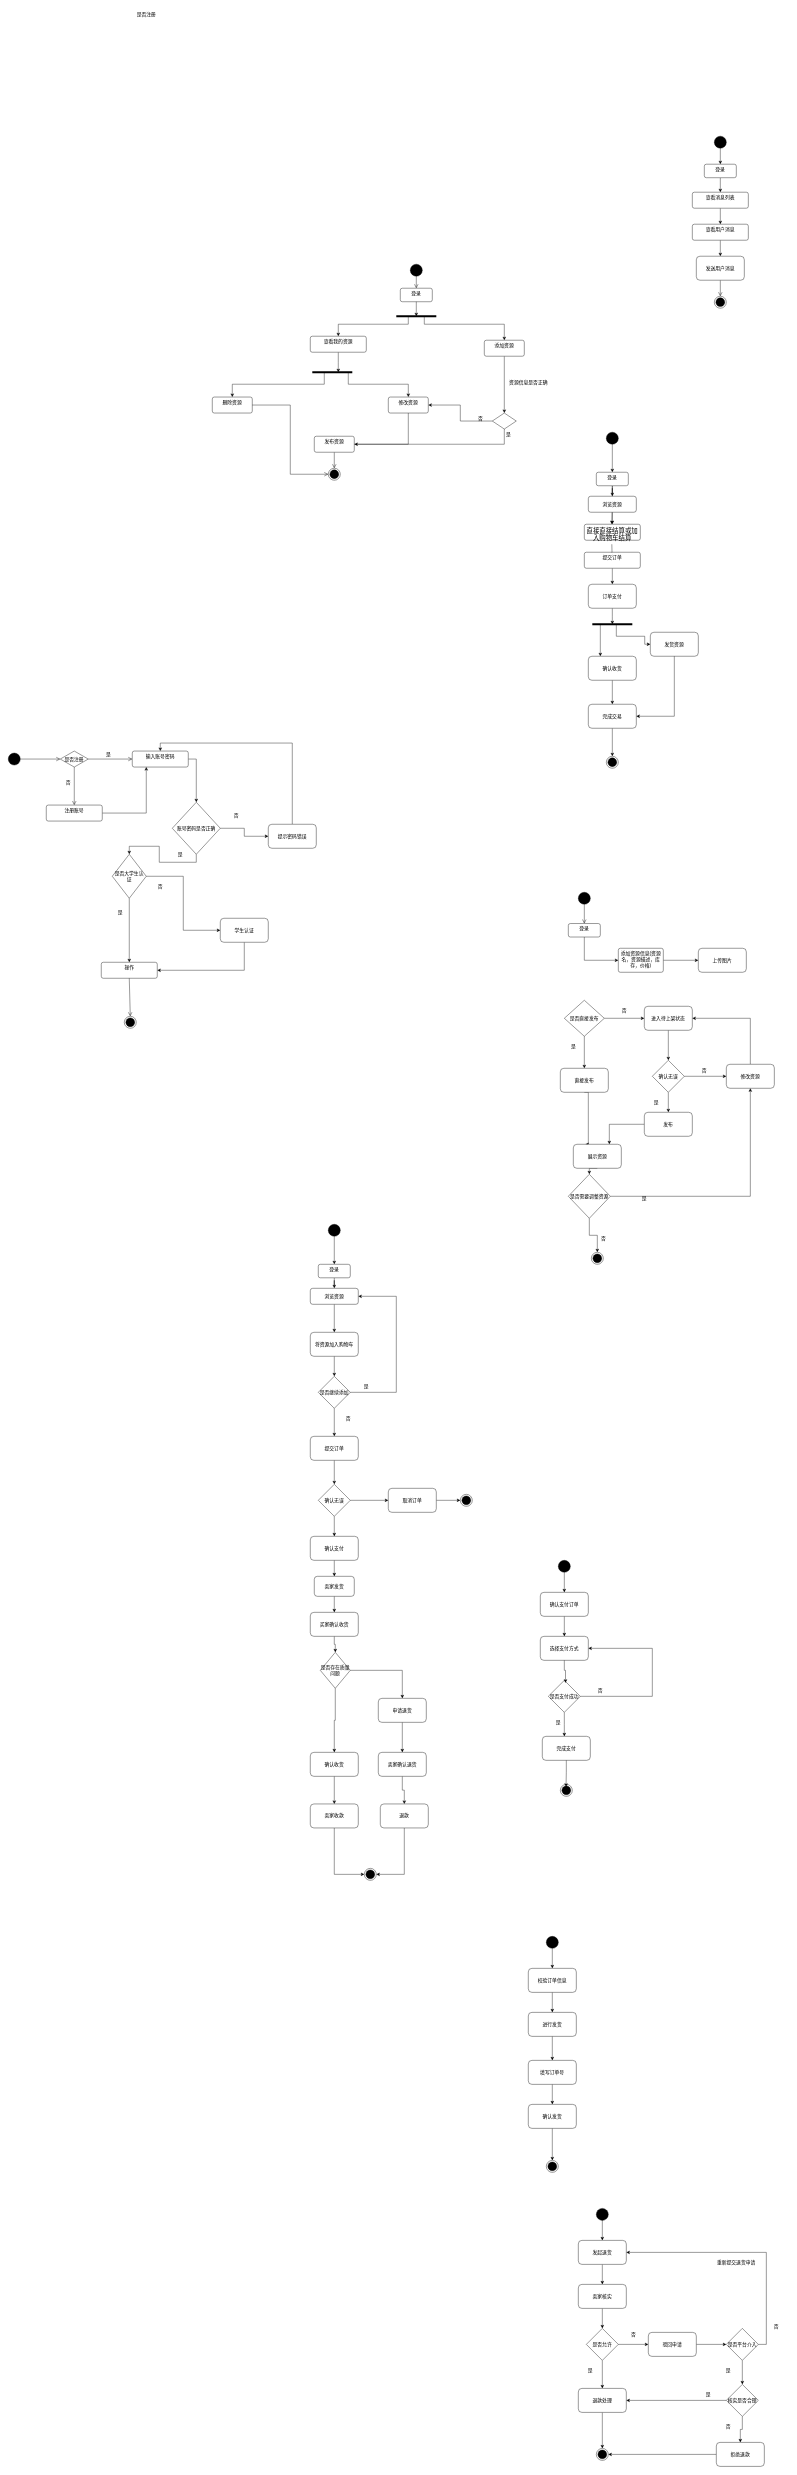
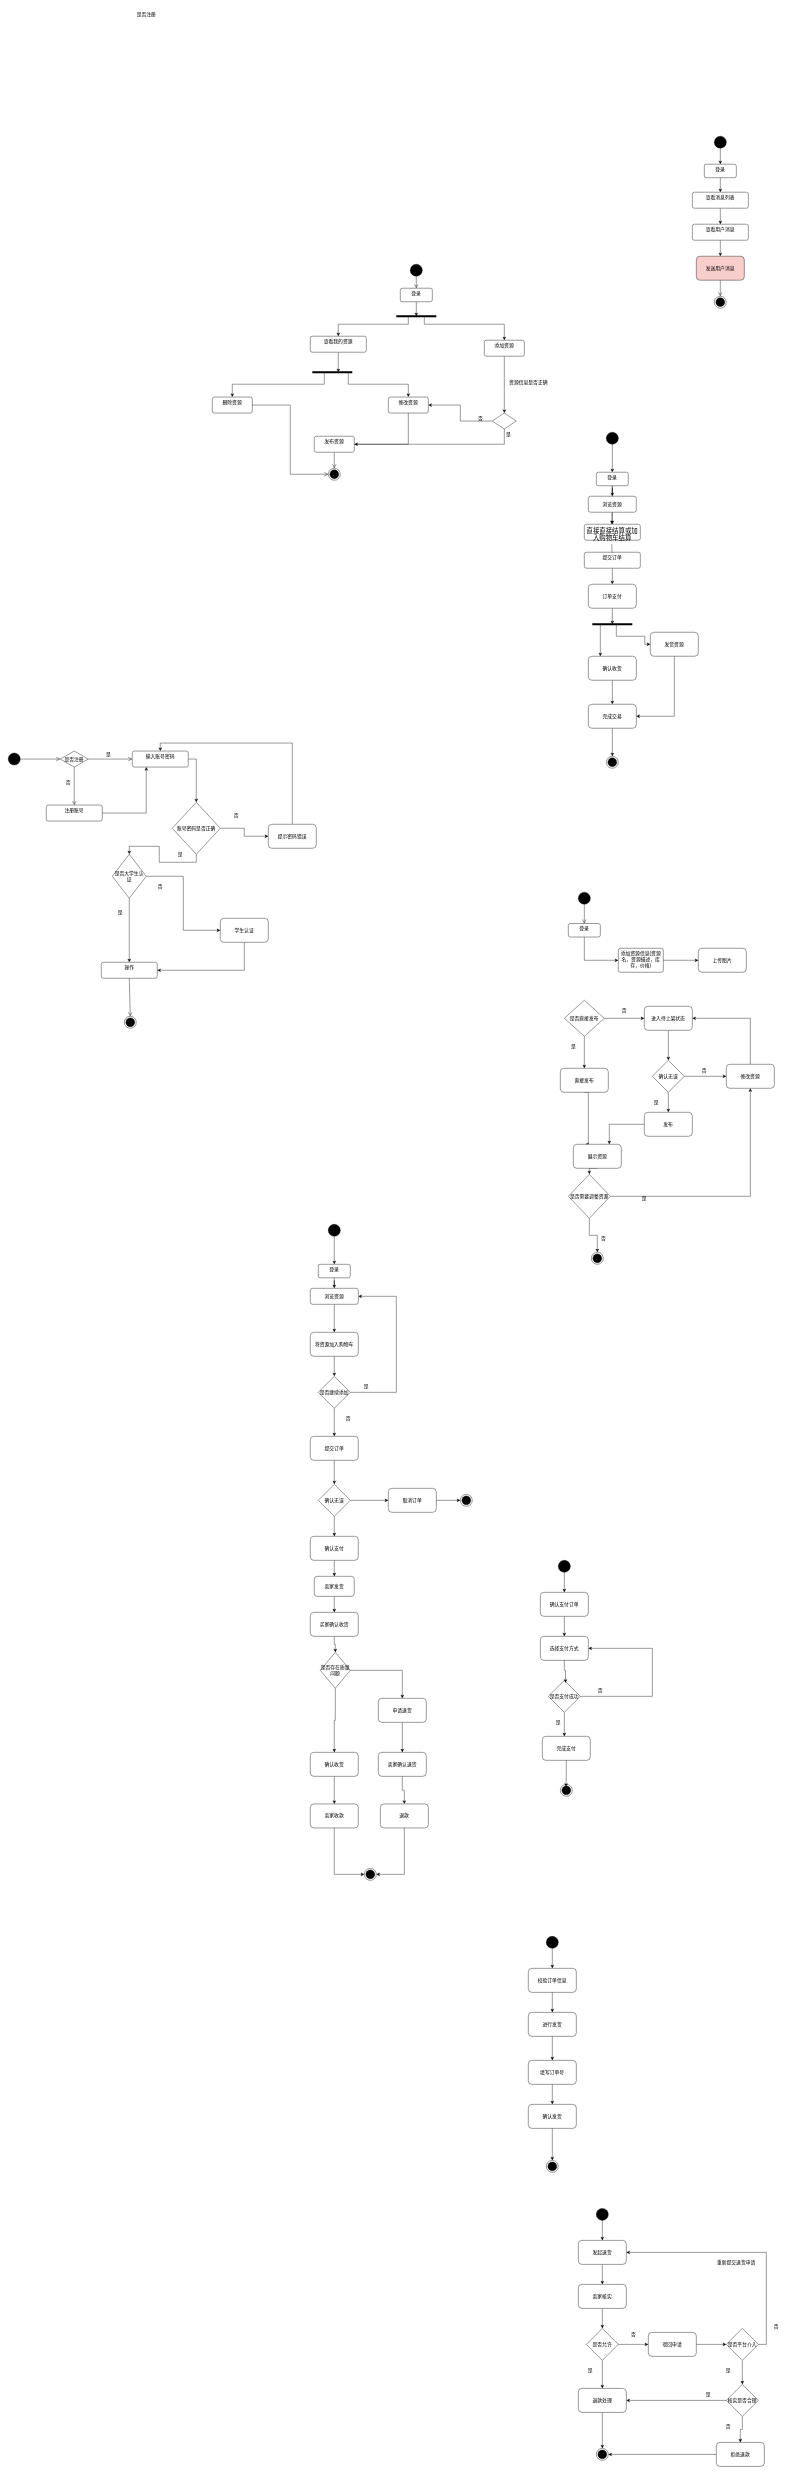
node "发送用户消息": fillcolor #ffffff -> #f8cecc
